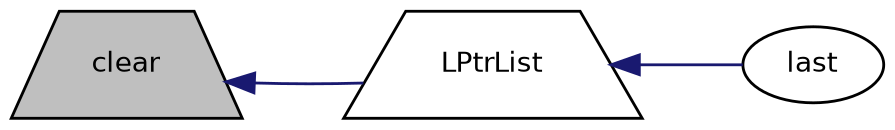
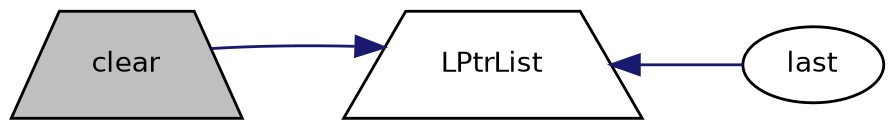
edge "LPtrList" -> "clear": reversed
